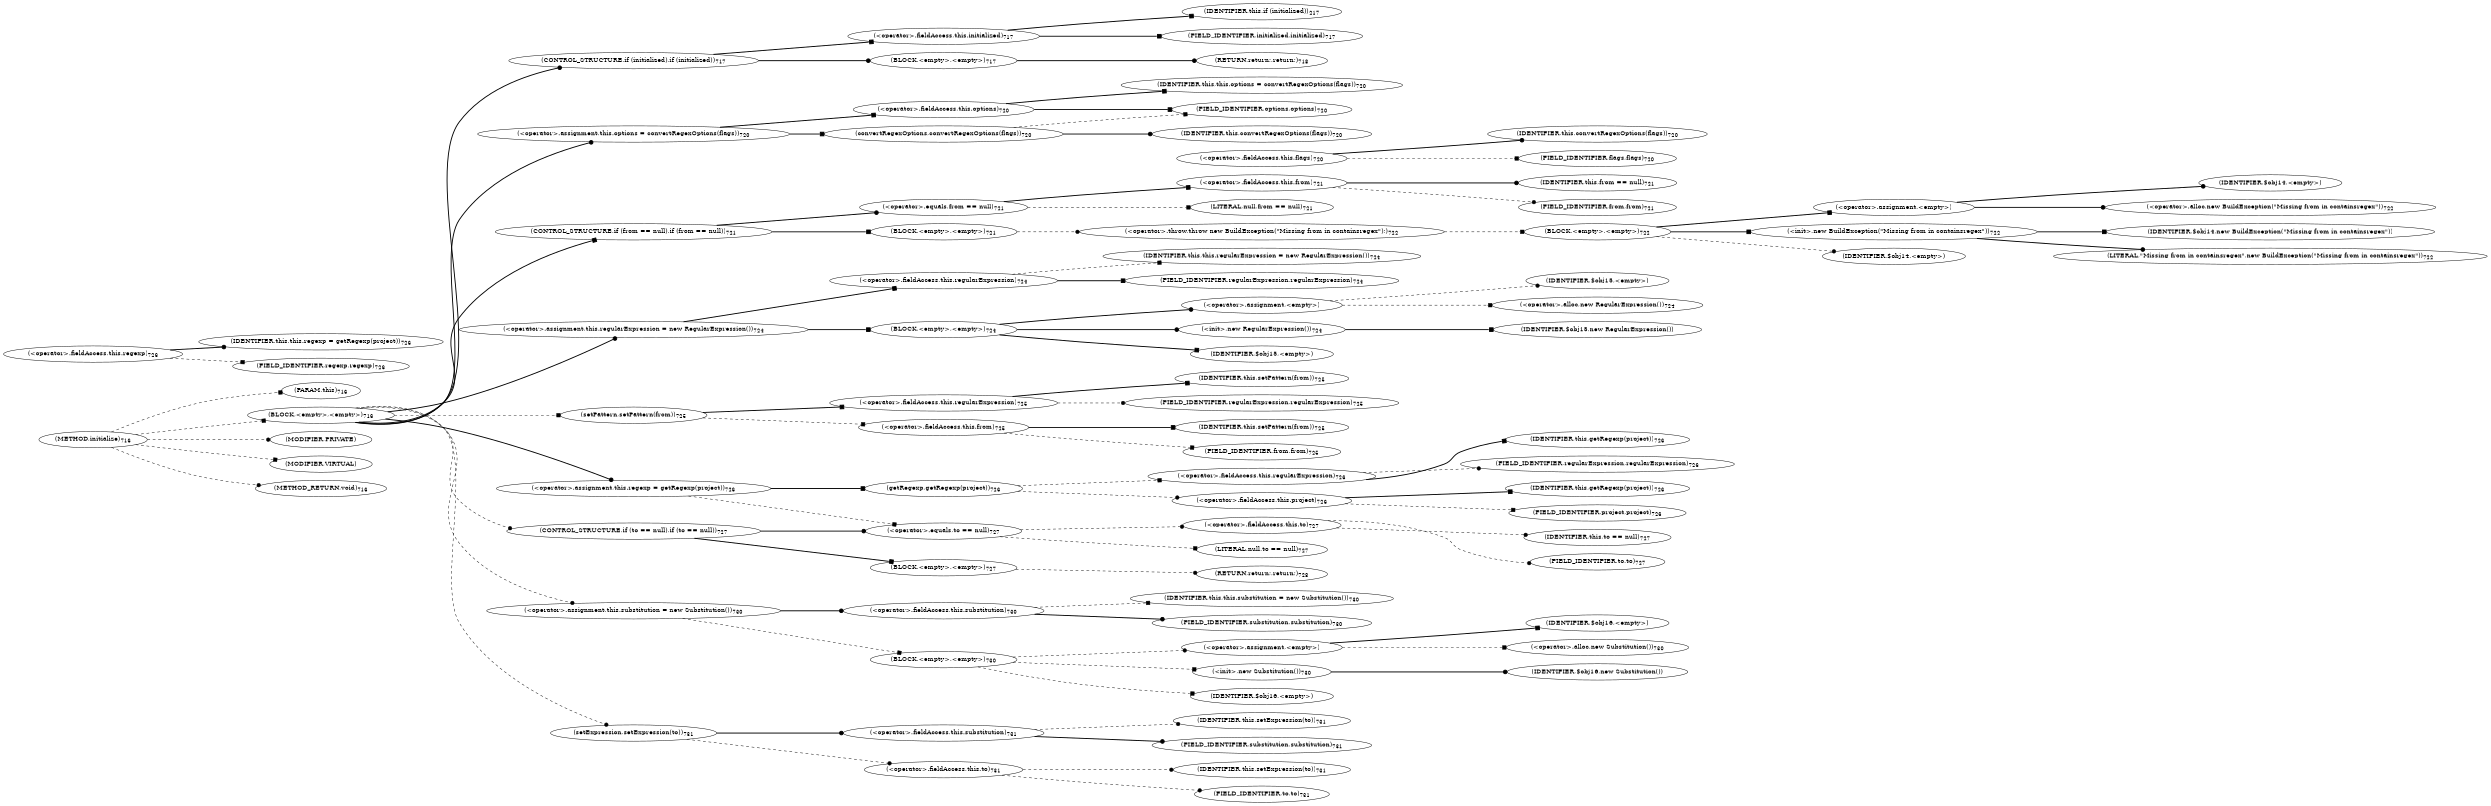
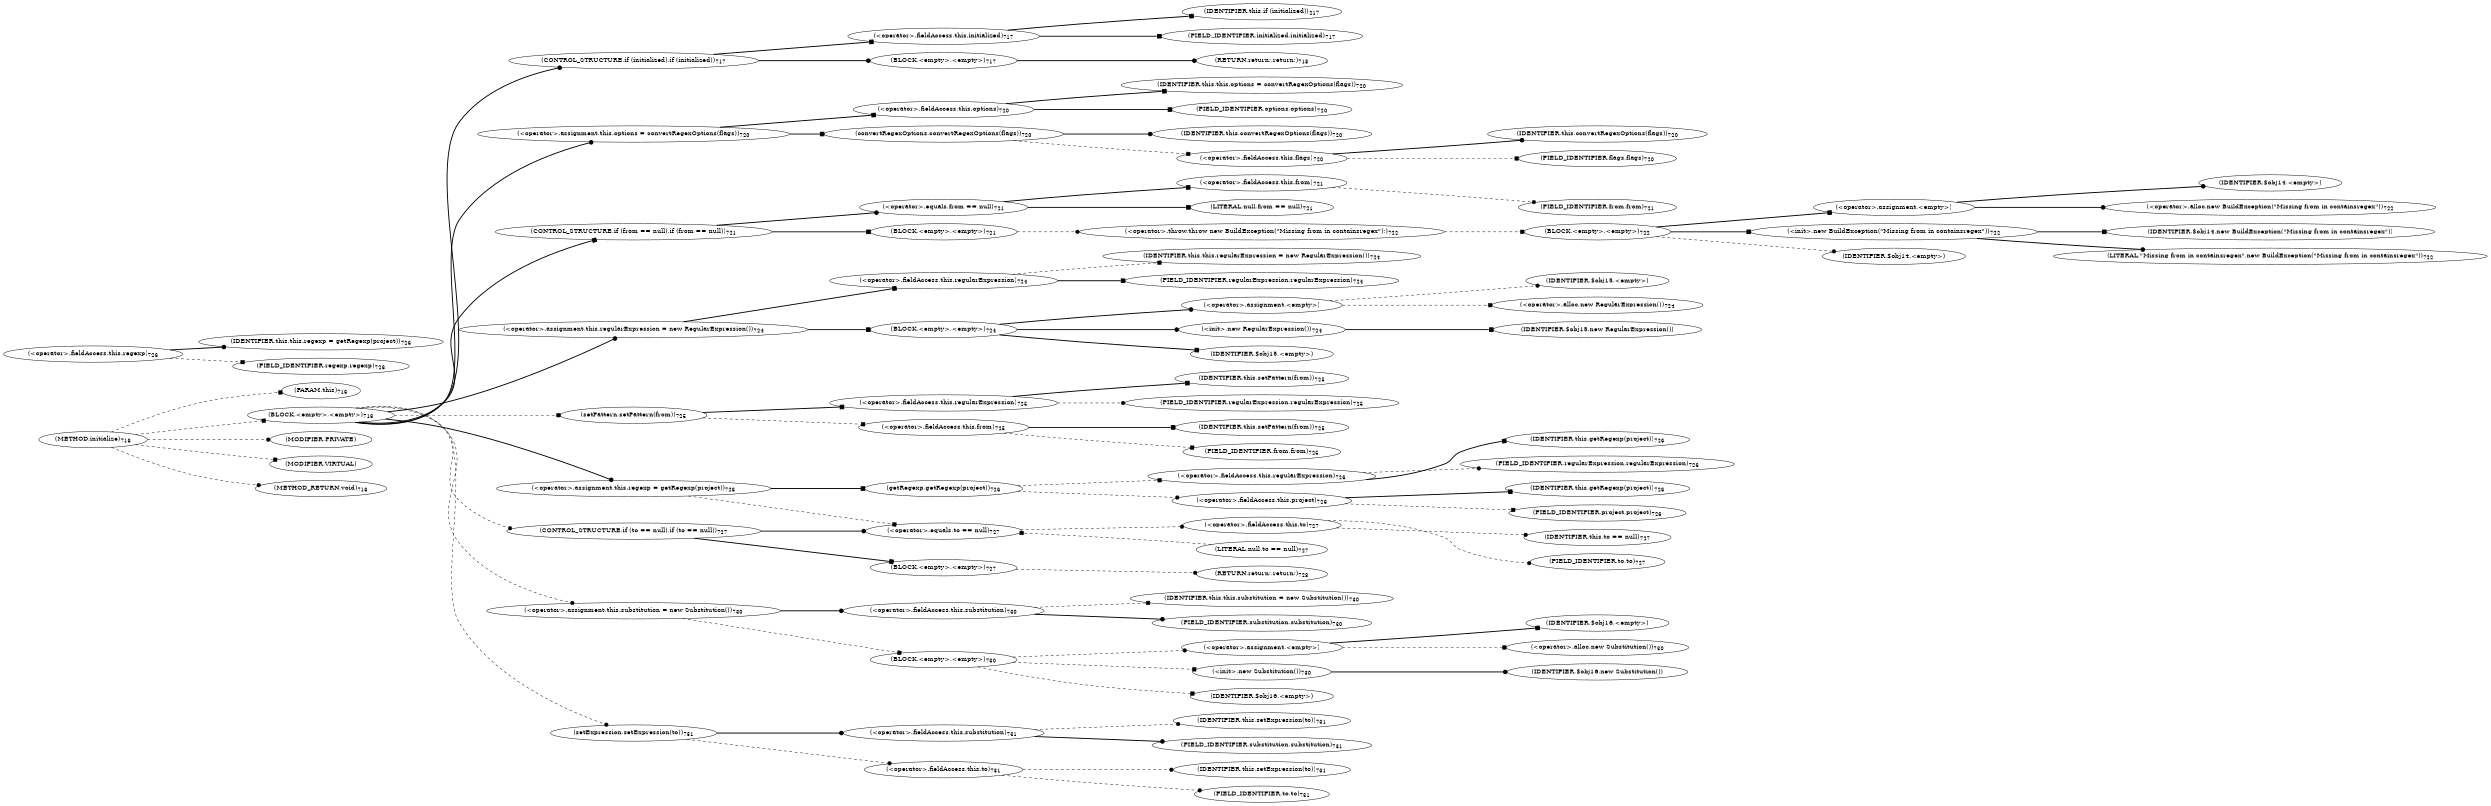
edge "(convertRegexOptions,convertRegexOptions(flags))" -> "(FIELD_IDENTIFIER,options,options)": now "(convertRegexOptions,convertRegexOptions(flags))" -> "(<operator>.fieldAccess,this.flags)"
node "(IDENTIFIER,this,from == null)": removed
edge "(<operator>.equals,from == null)" -> "(LITERAL,null,from == null)": style dashed -> bold
edge "(<operator>.equals,to == null)" -> "(LITERAL,null,to == null)": reversed
